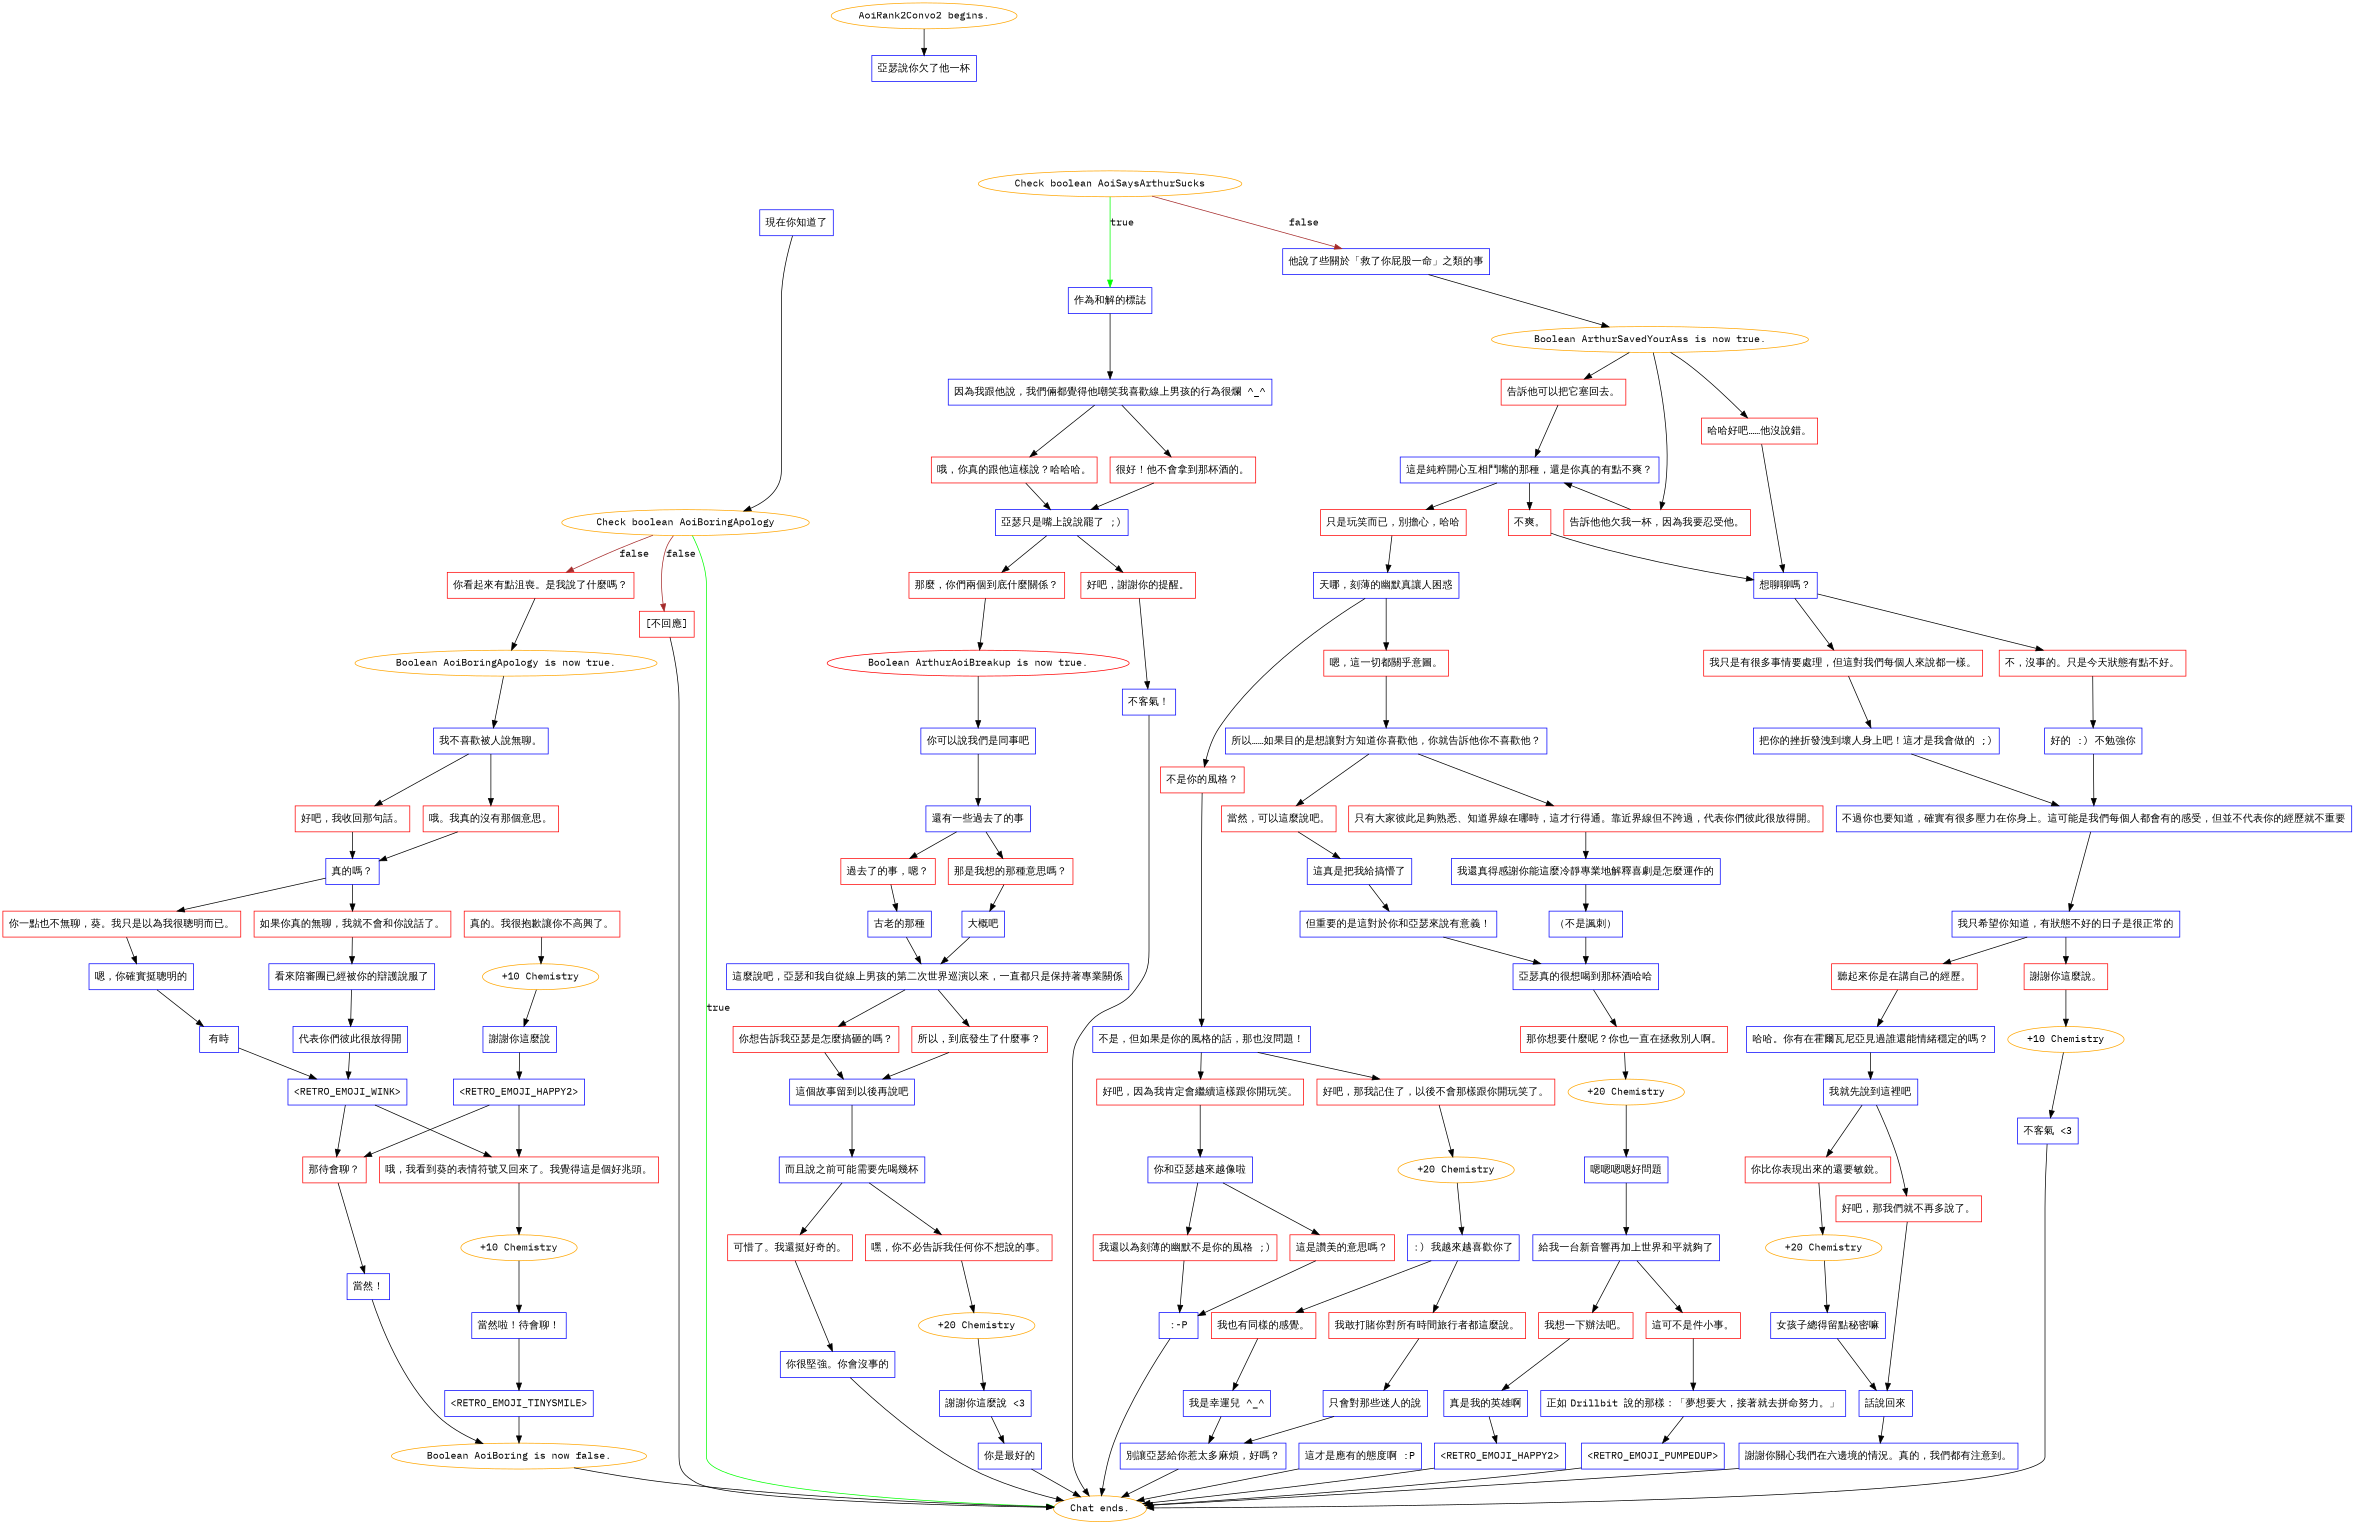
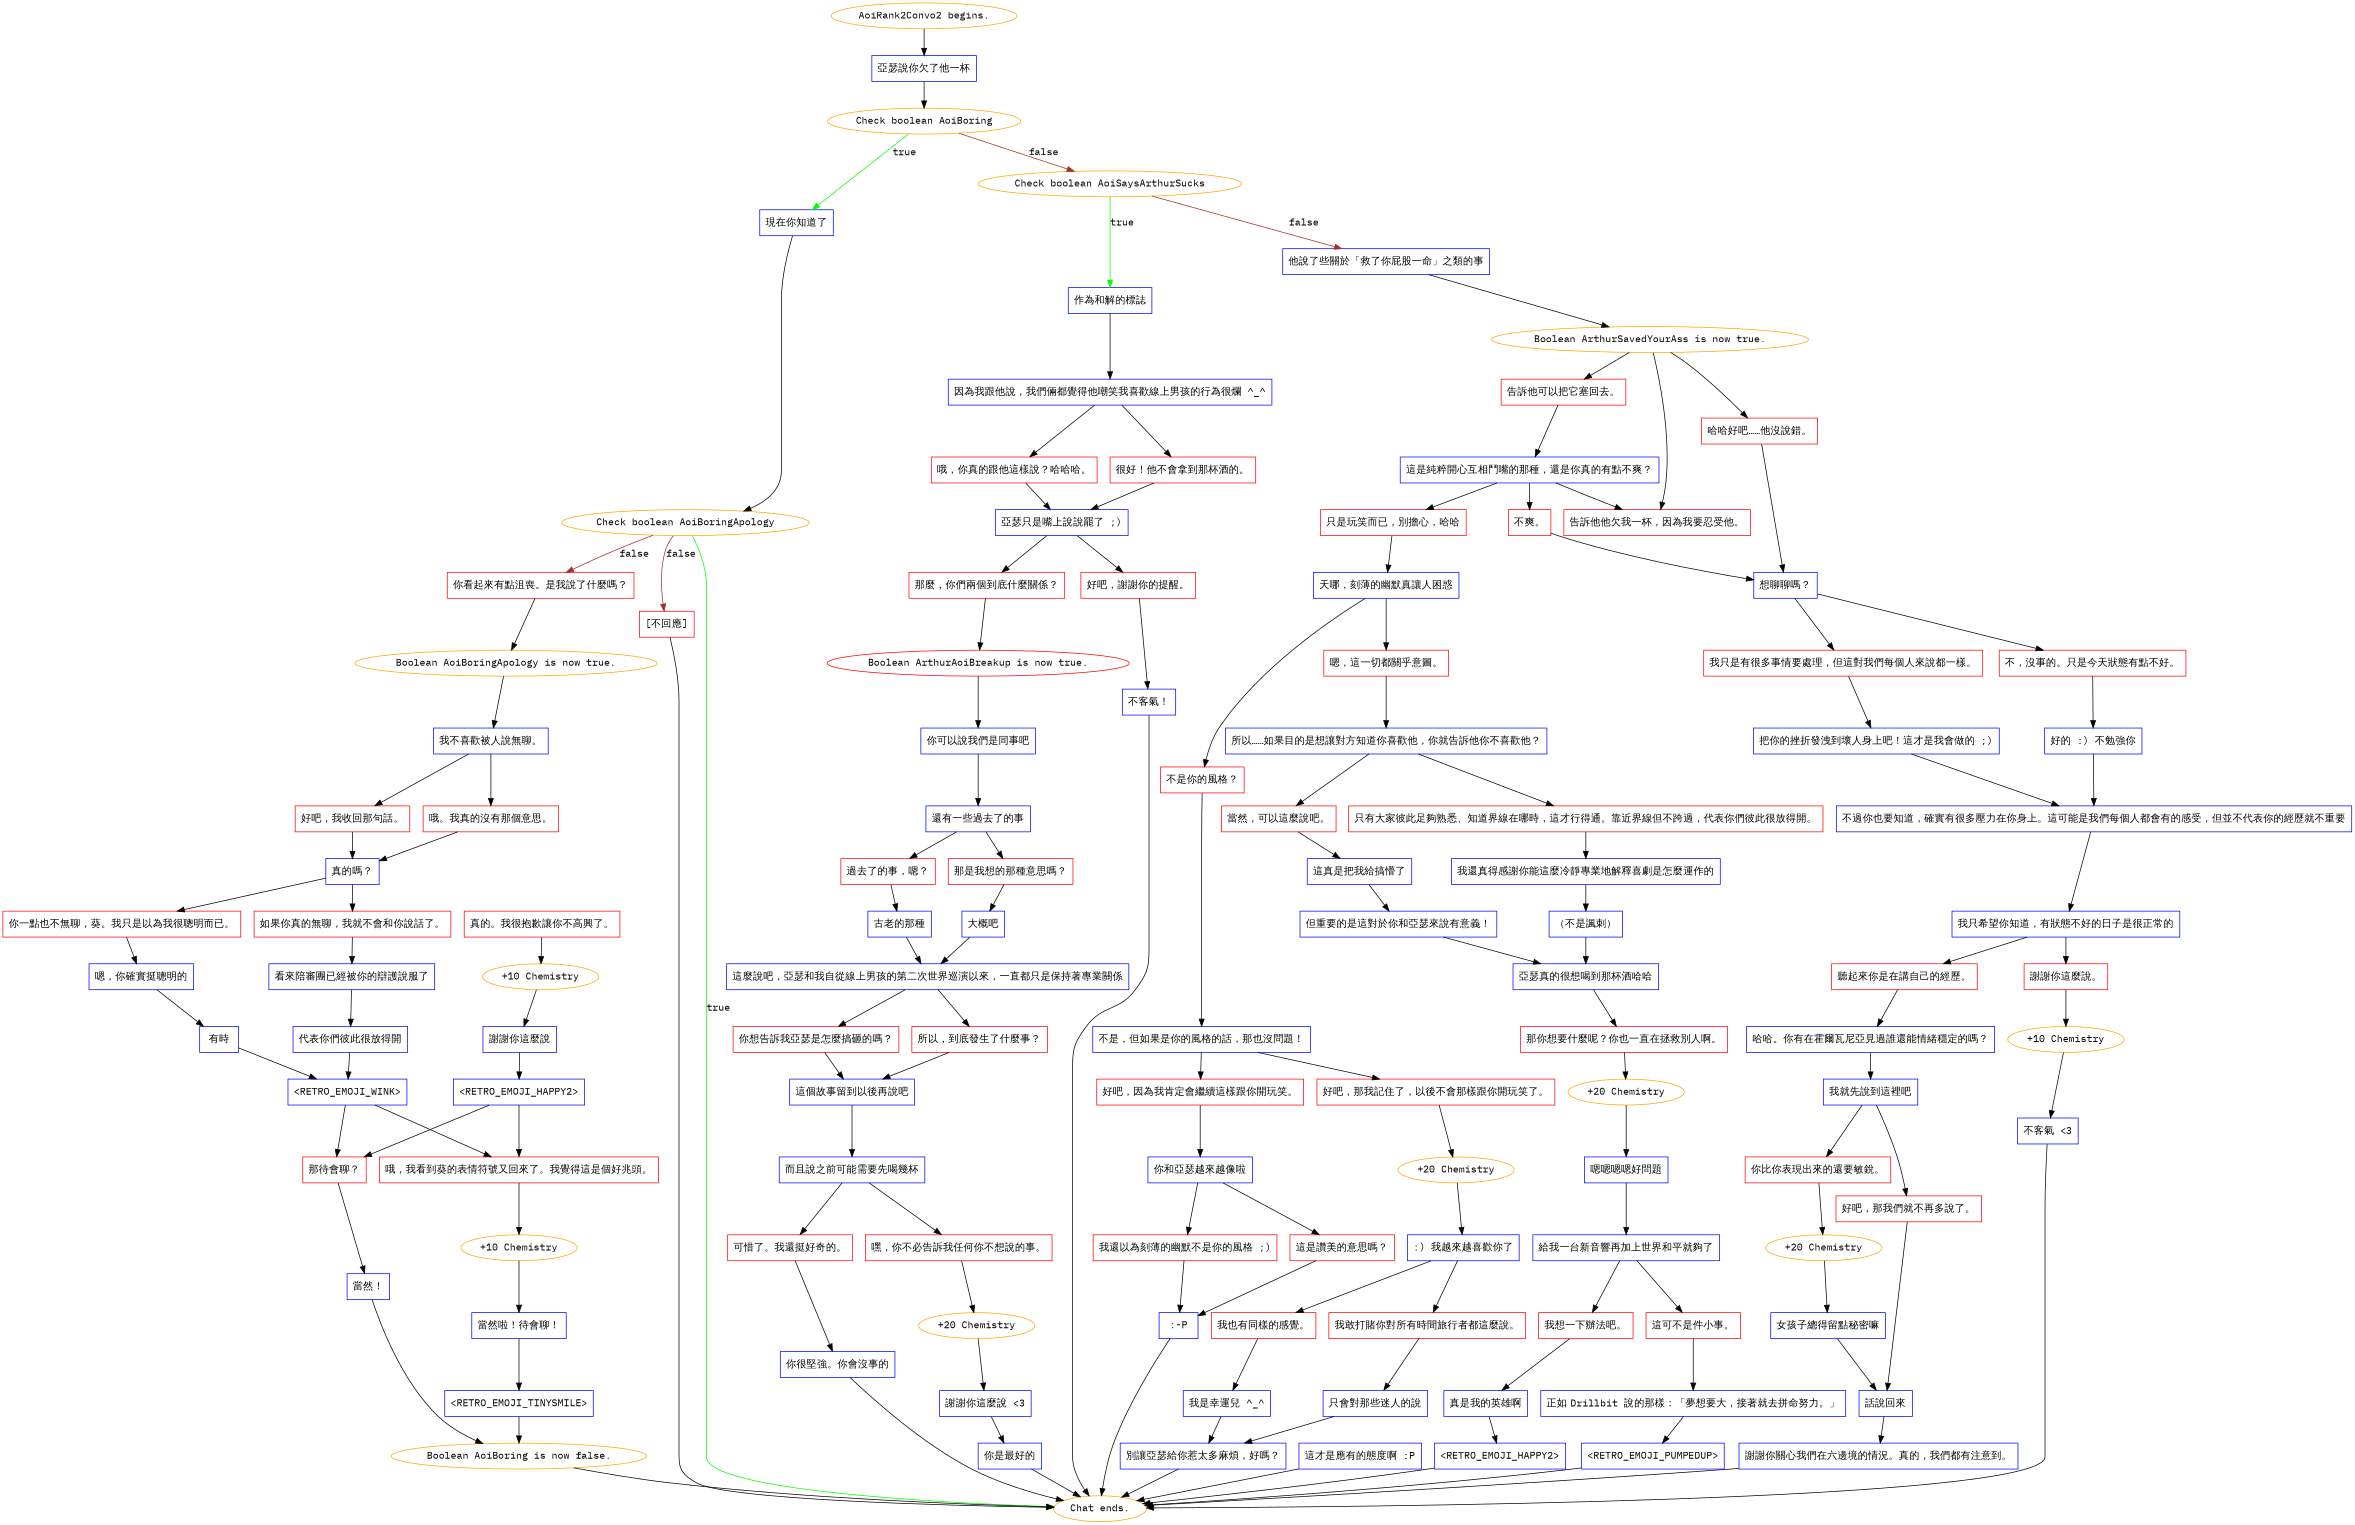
node "Check boolean AoiBoring": added
edge "告訴他他欠我一杯，因為我要忍受他。" -> "這是純粹開心互相鬥嘴的那種，還是你真的有點不爽？": reversed
